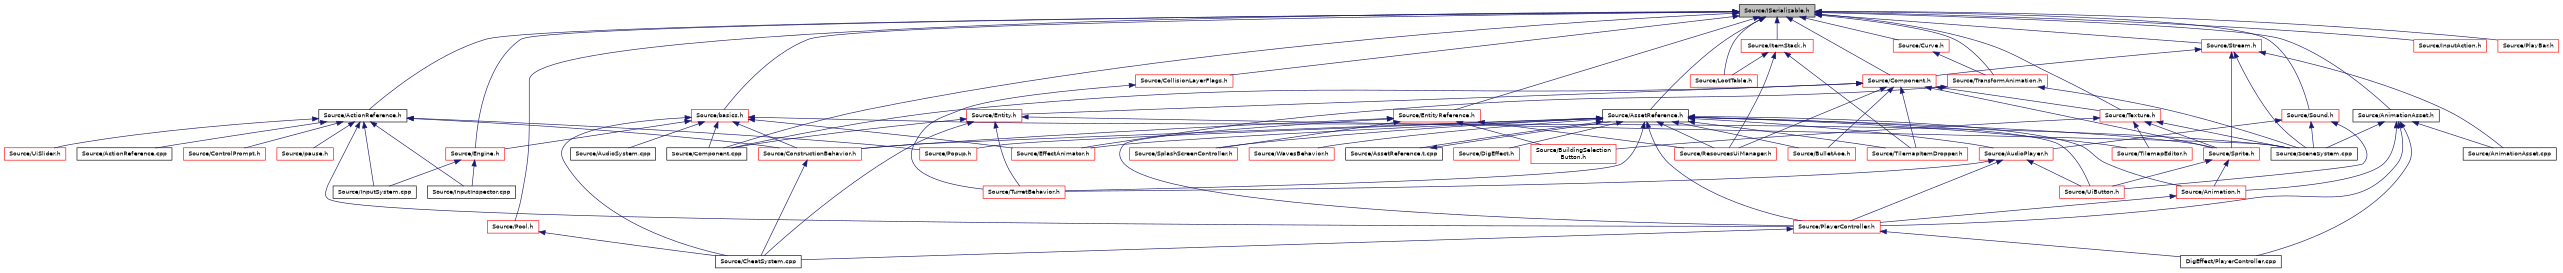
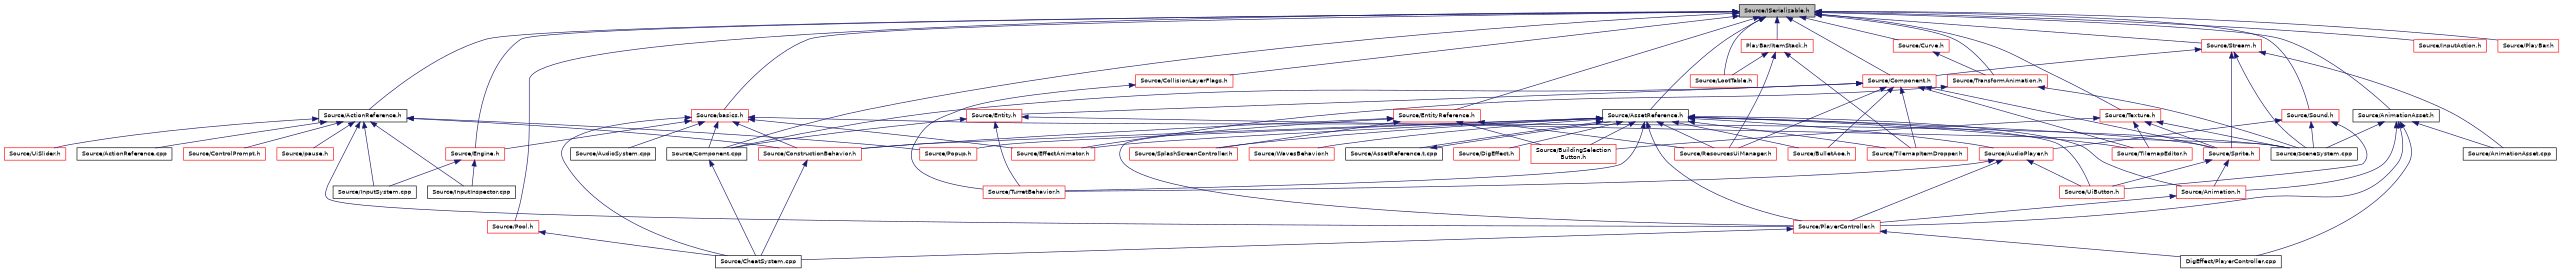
node "Source/ItemStack.h": label "Source/ItemStack.h" -> "PlayBar/ItemStack.h"
edge "Source/Texture.h" -> "Source/Component.h": now "Source/TilemapEditor.h" -> "Source/Component.h"
edge "Source/BuildingSelection Button.h" -> "Source/AssetReference.h": added
edge "Source/CheatSystem.cpp" -> "Source/Entity.h": now "Source/CheatSystem.cpp" -> "Source/Component.cpp"
